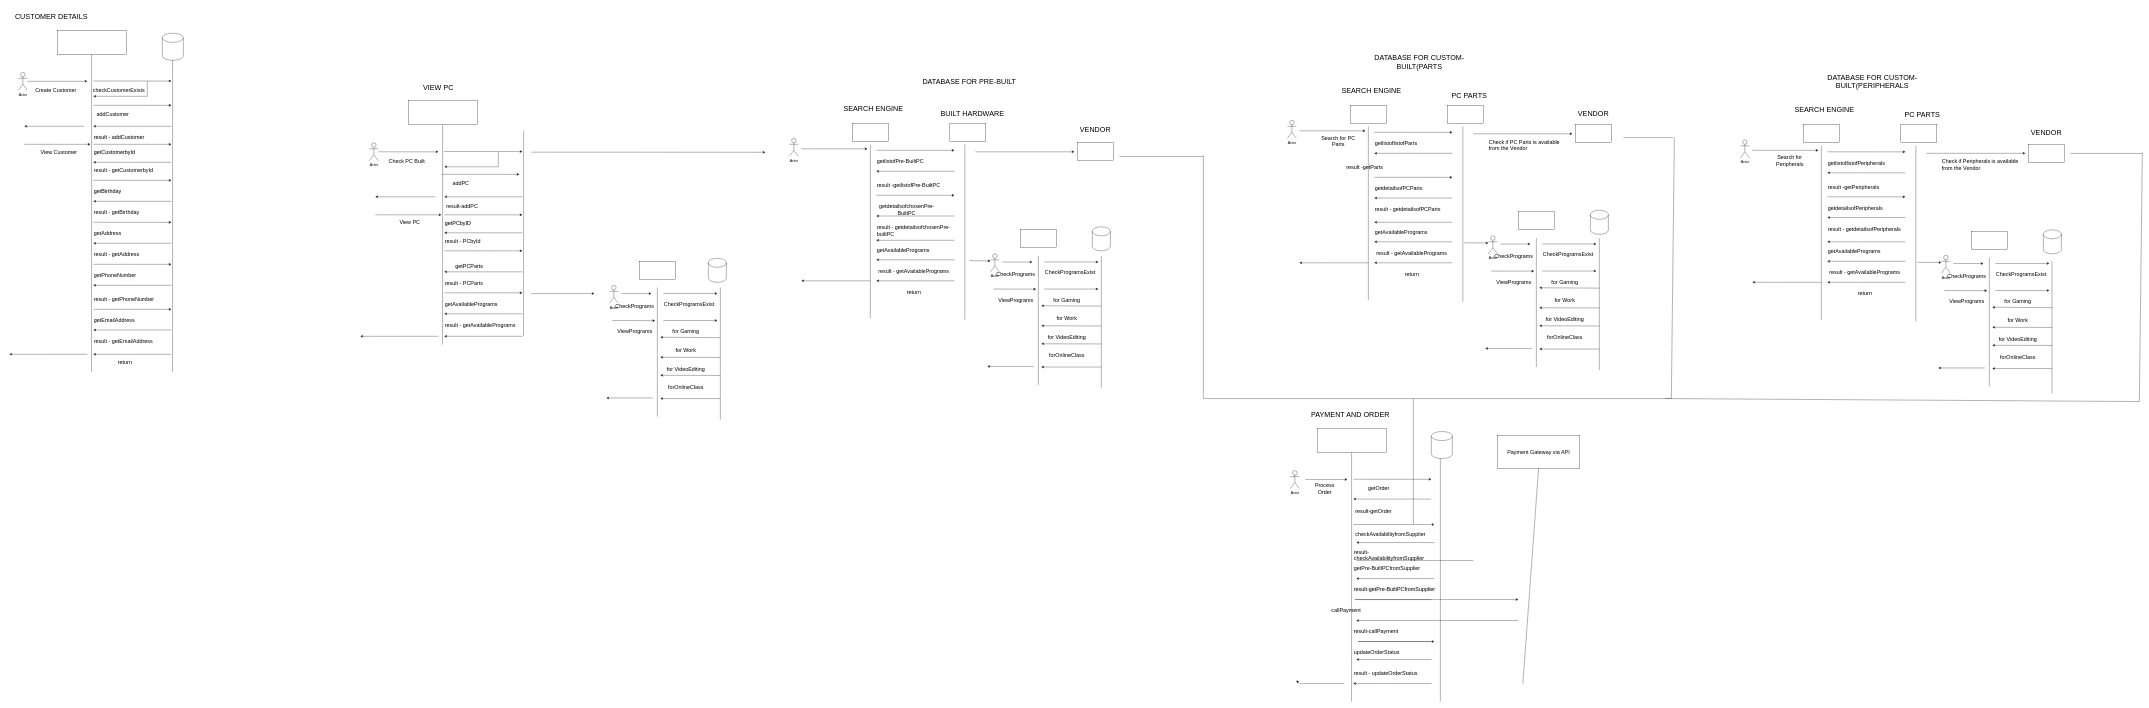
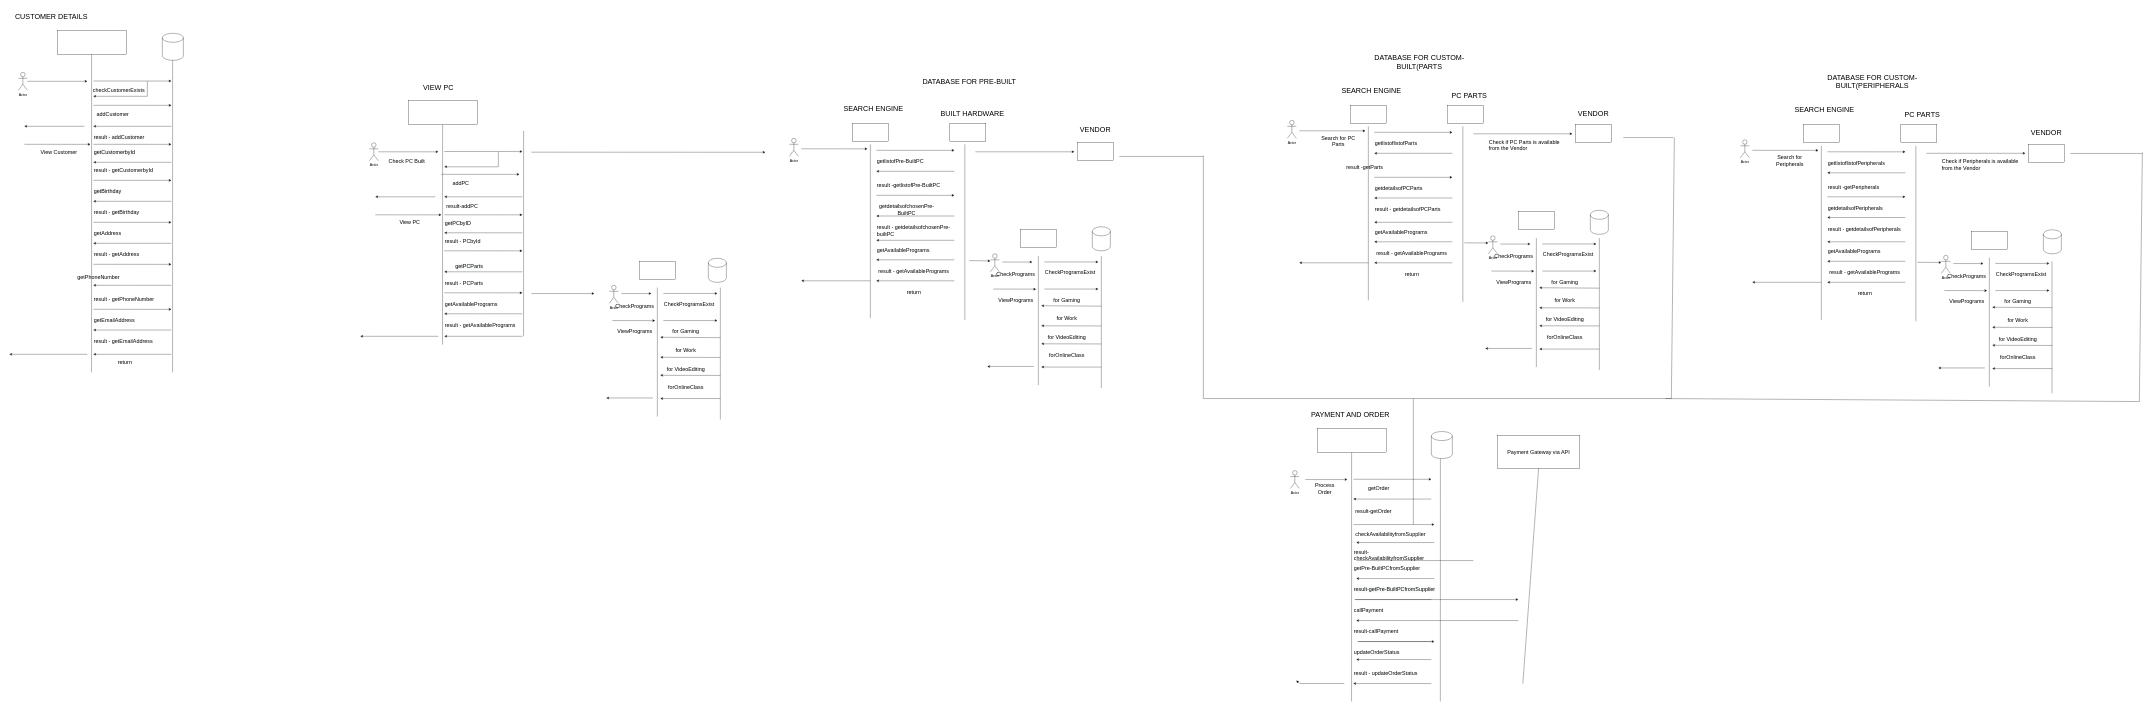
node "Create Customer": removed
node "getPhoneNumber": moved (123, 275) -> (107, 276)
node "callPayment": moved (1364, 610) -> (1386, 610)
